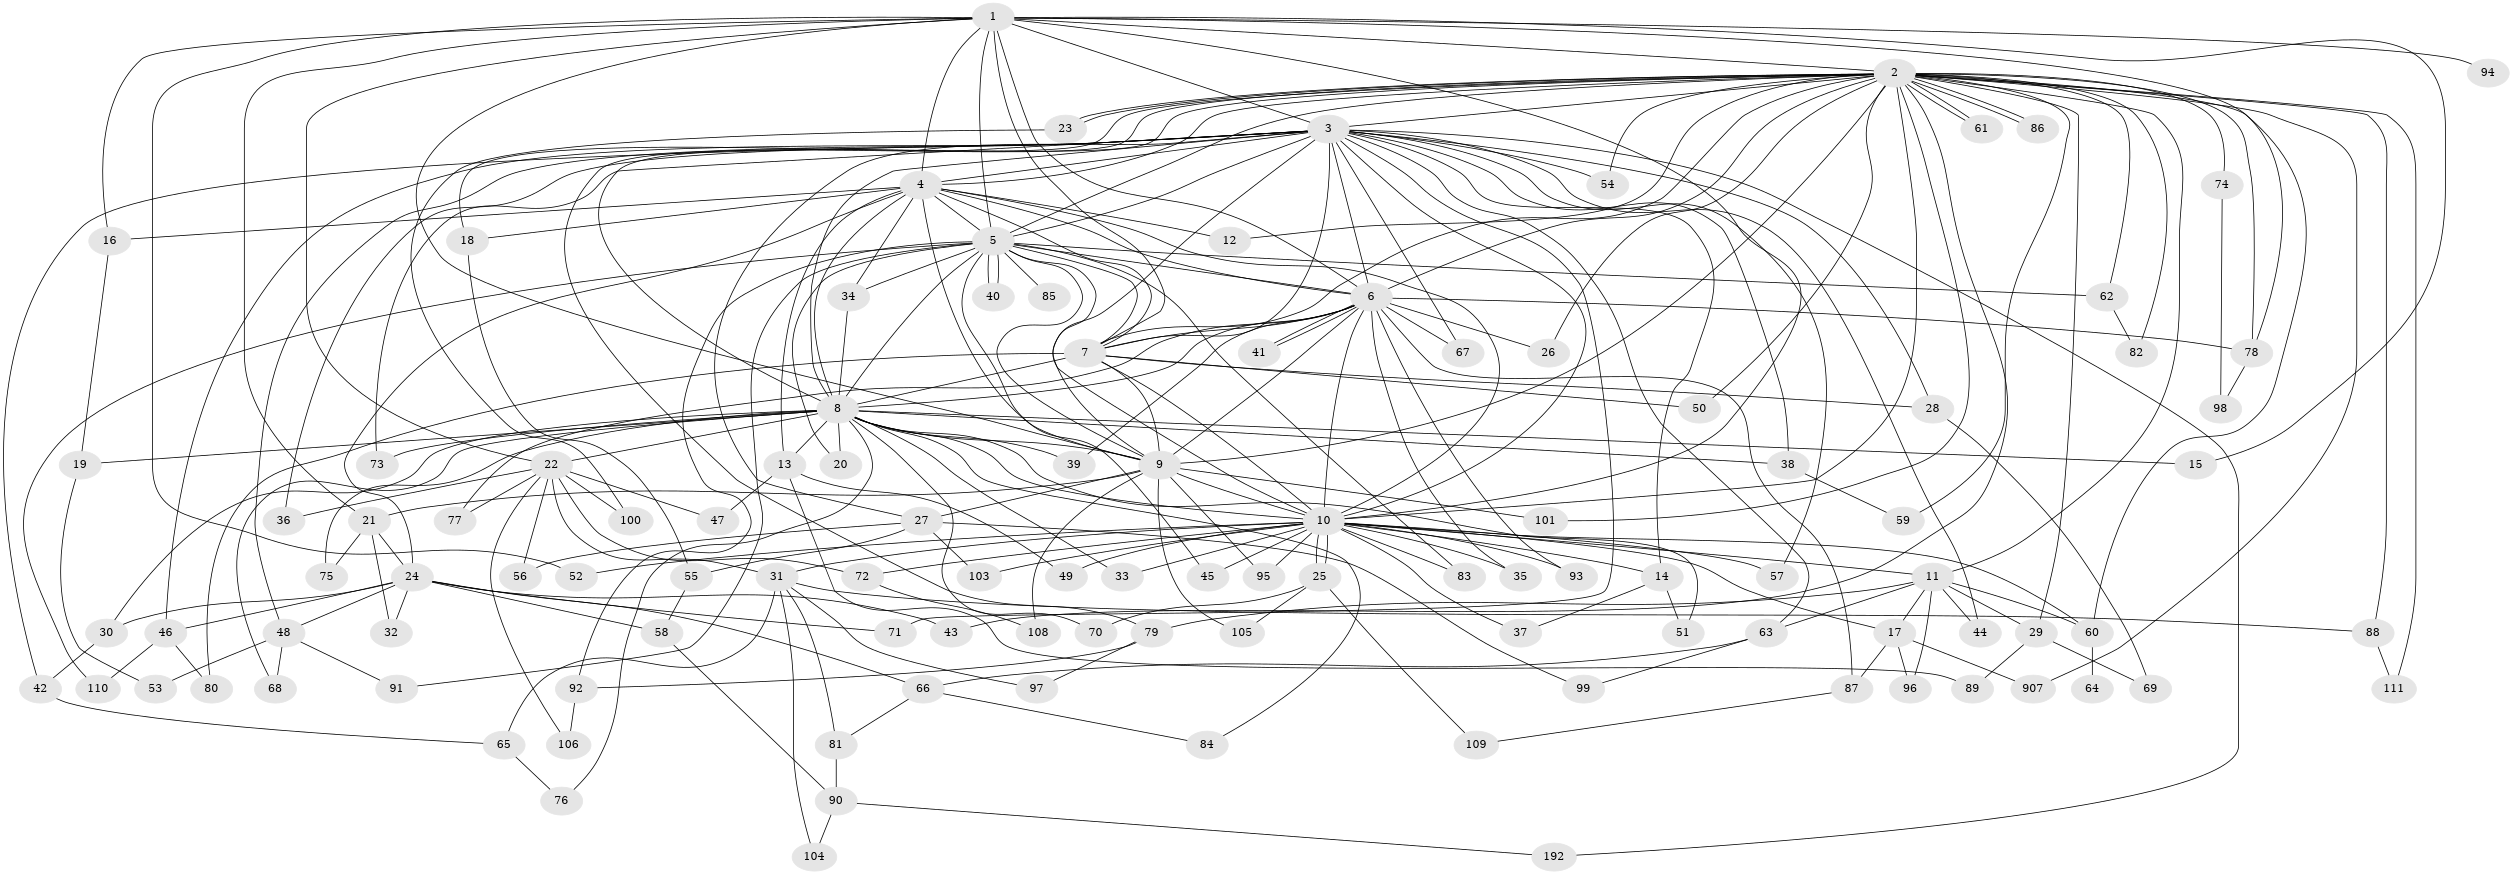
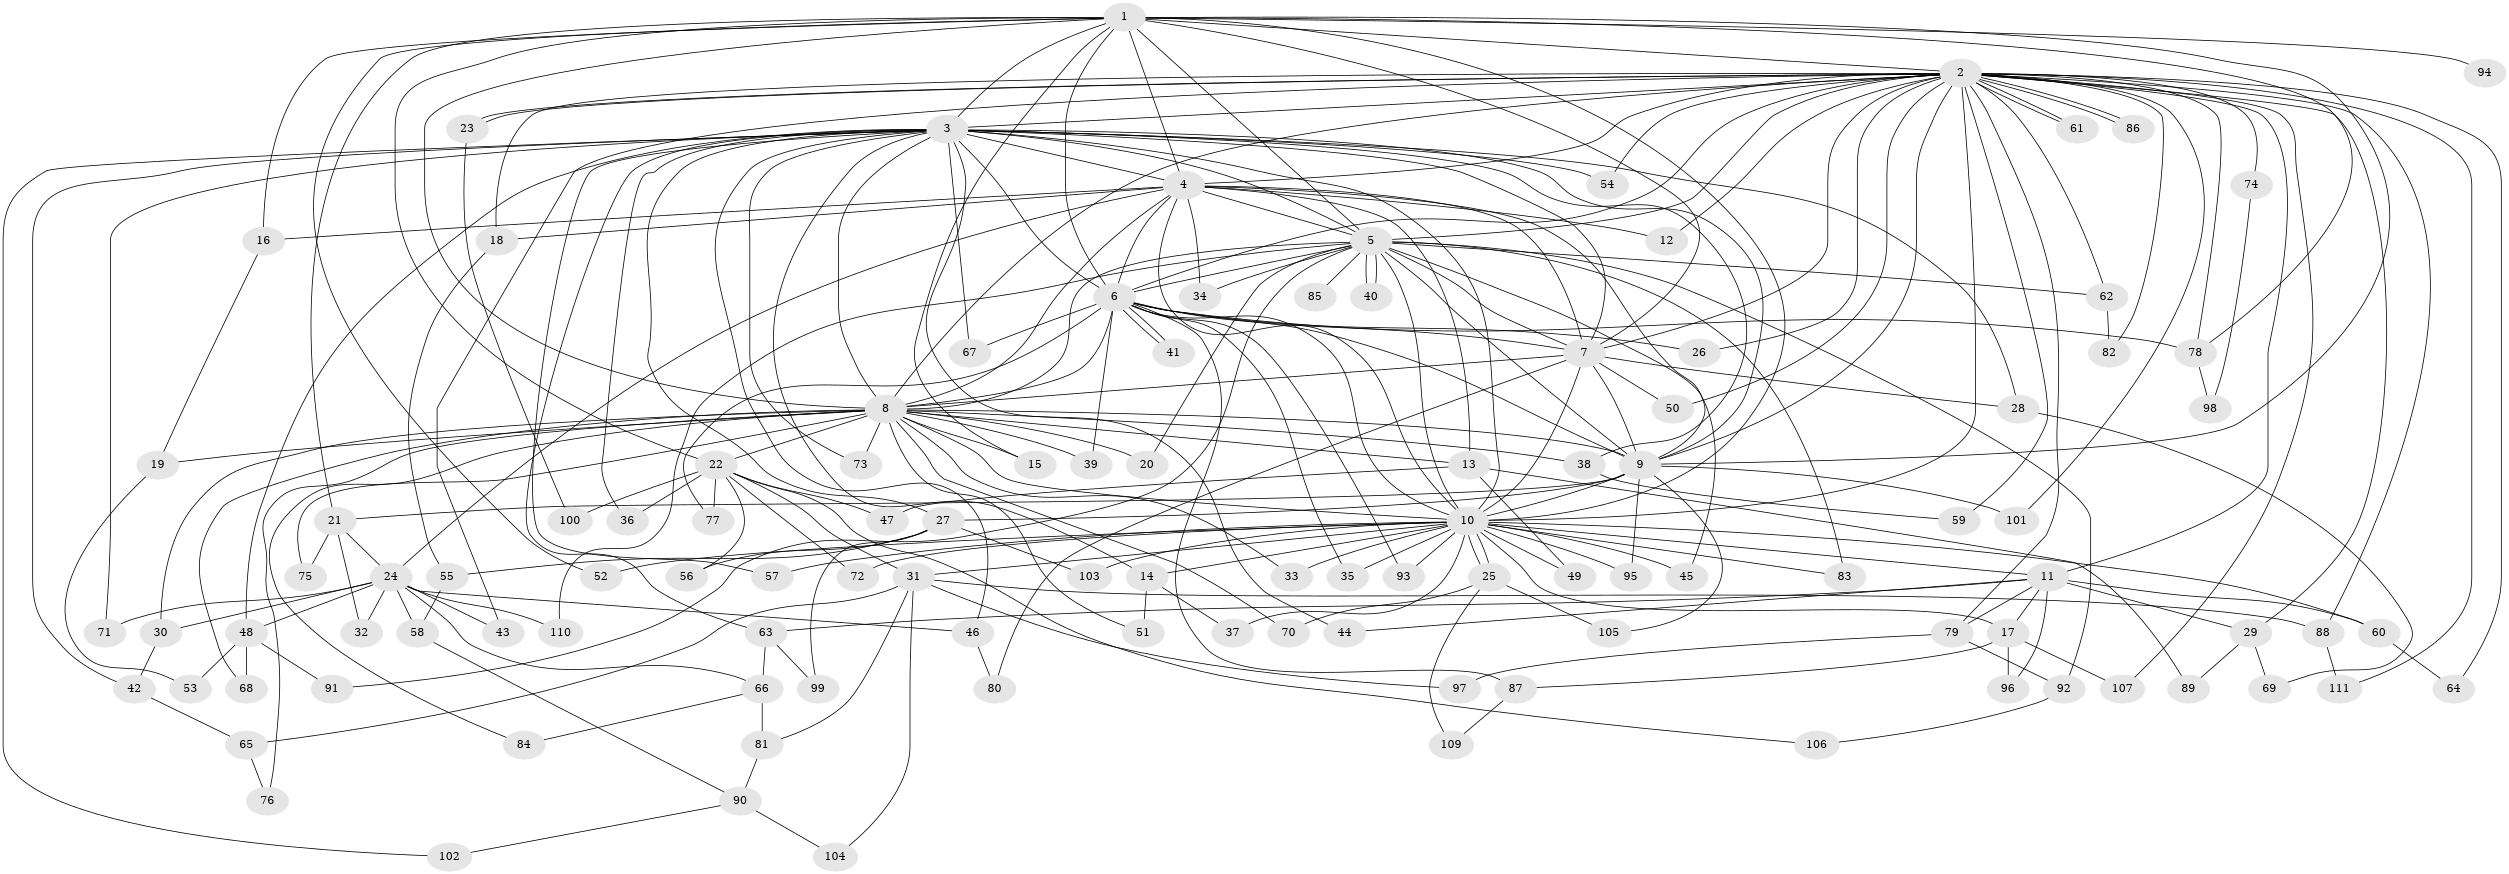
edge "2" -- "60": now "2" -- "64"
edge "34" -- "8": now "1" -- "8"
node "108": removed
edge "46" -- "110": now "24" -- "110"
node "907": label "907" -> "107"
node "192": label "192" -> "102"
